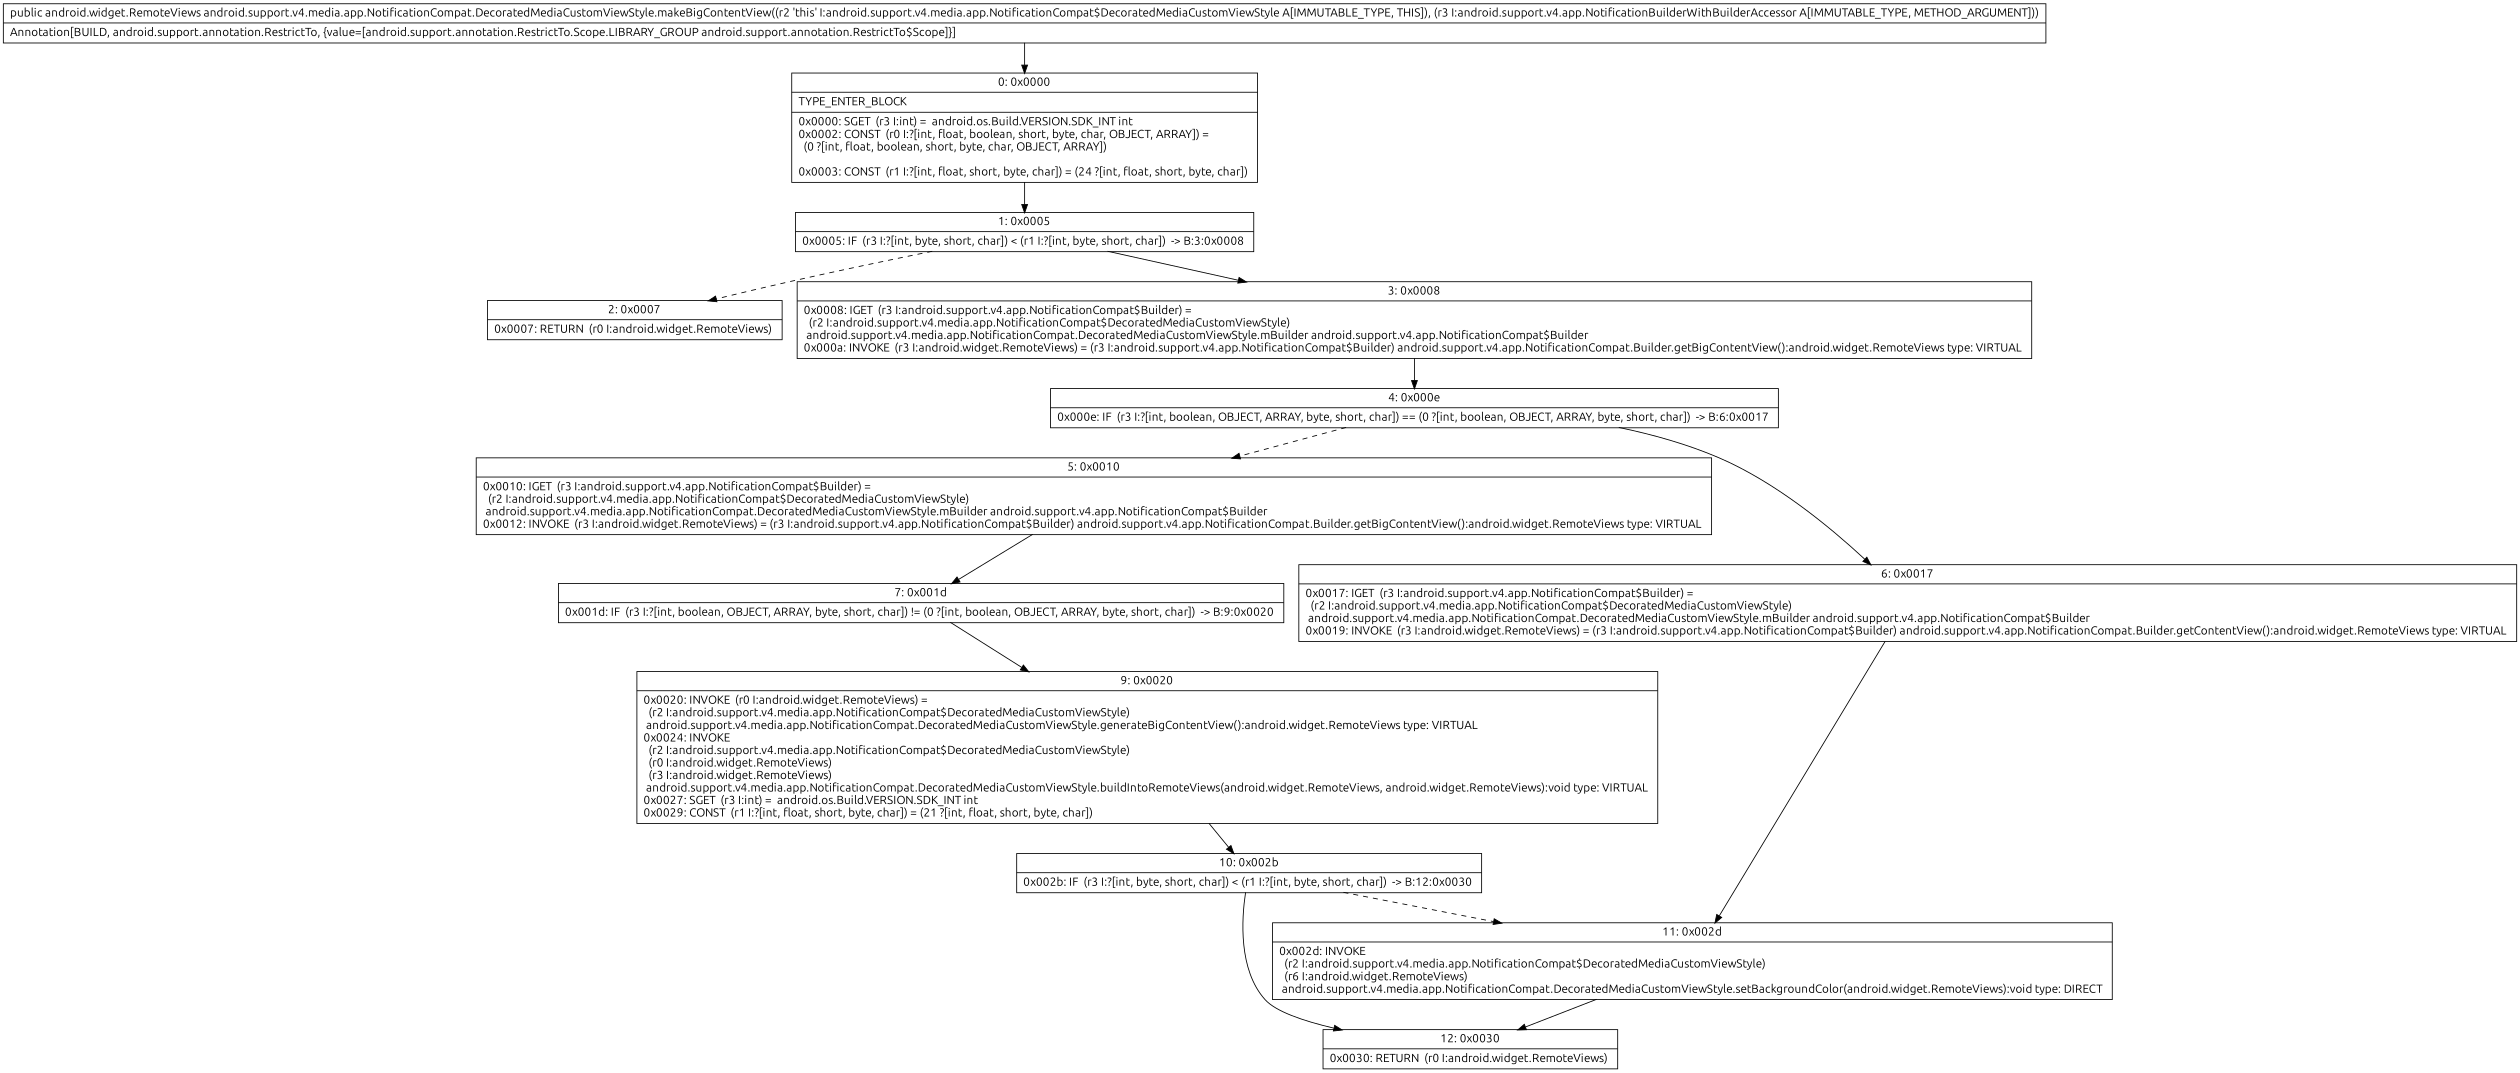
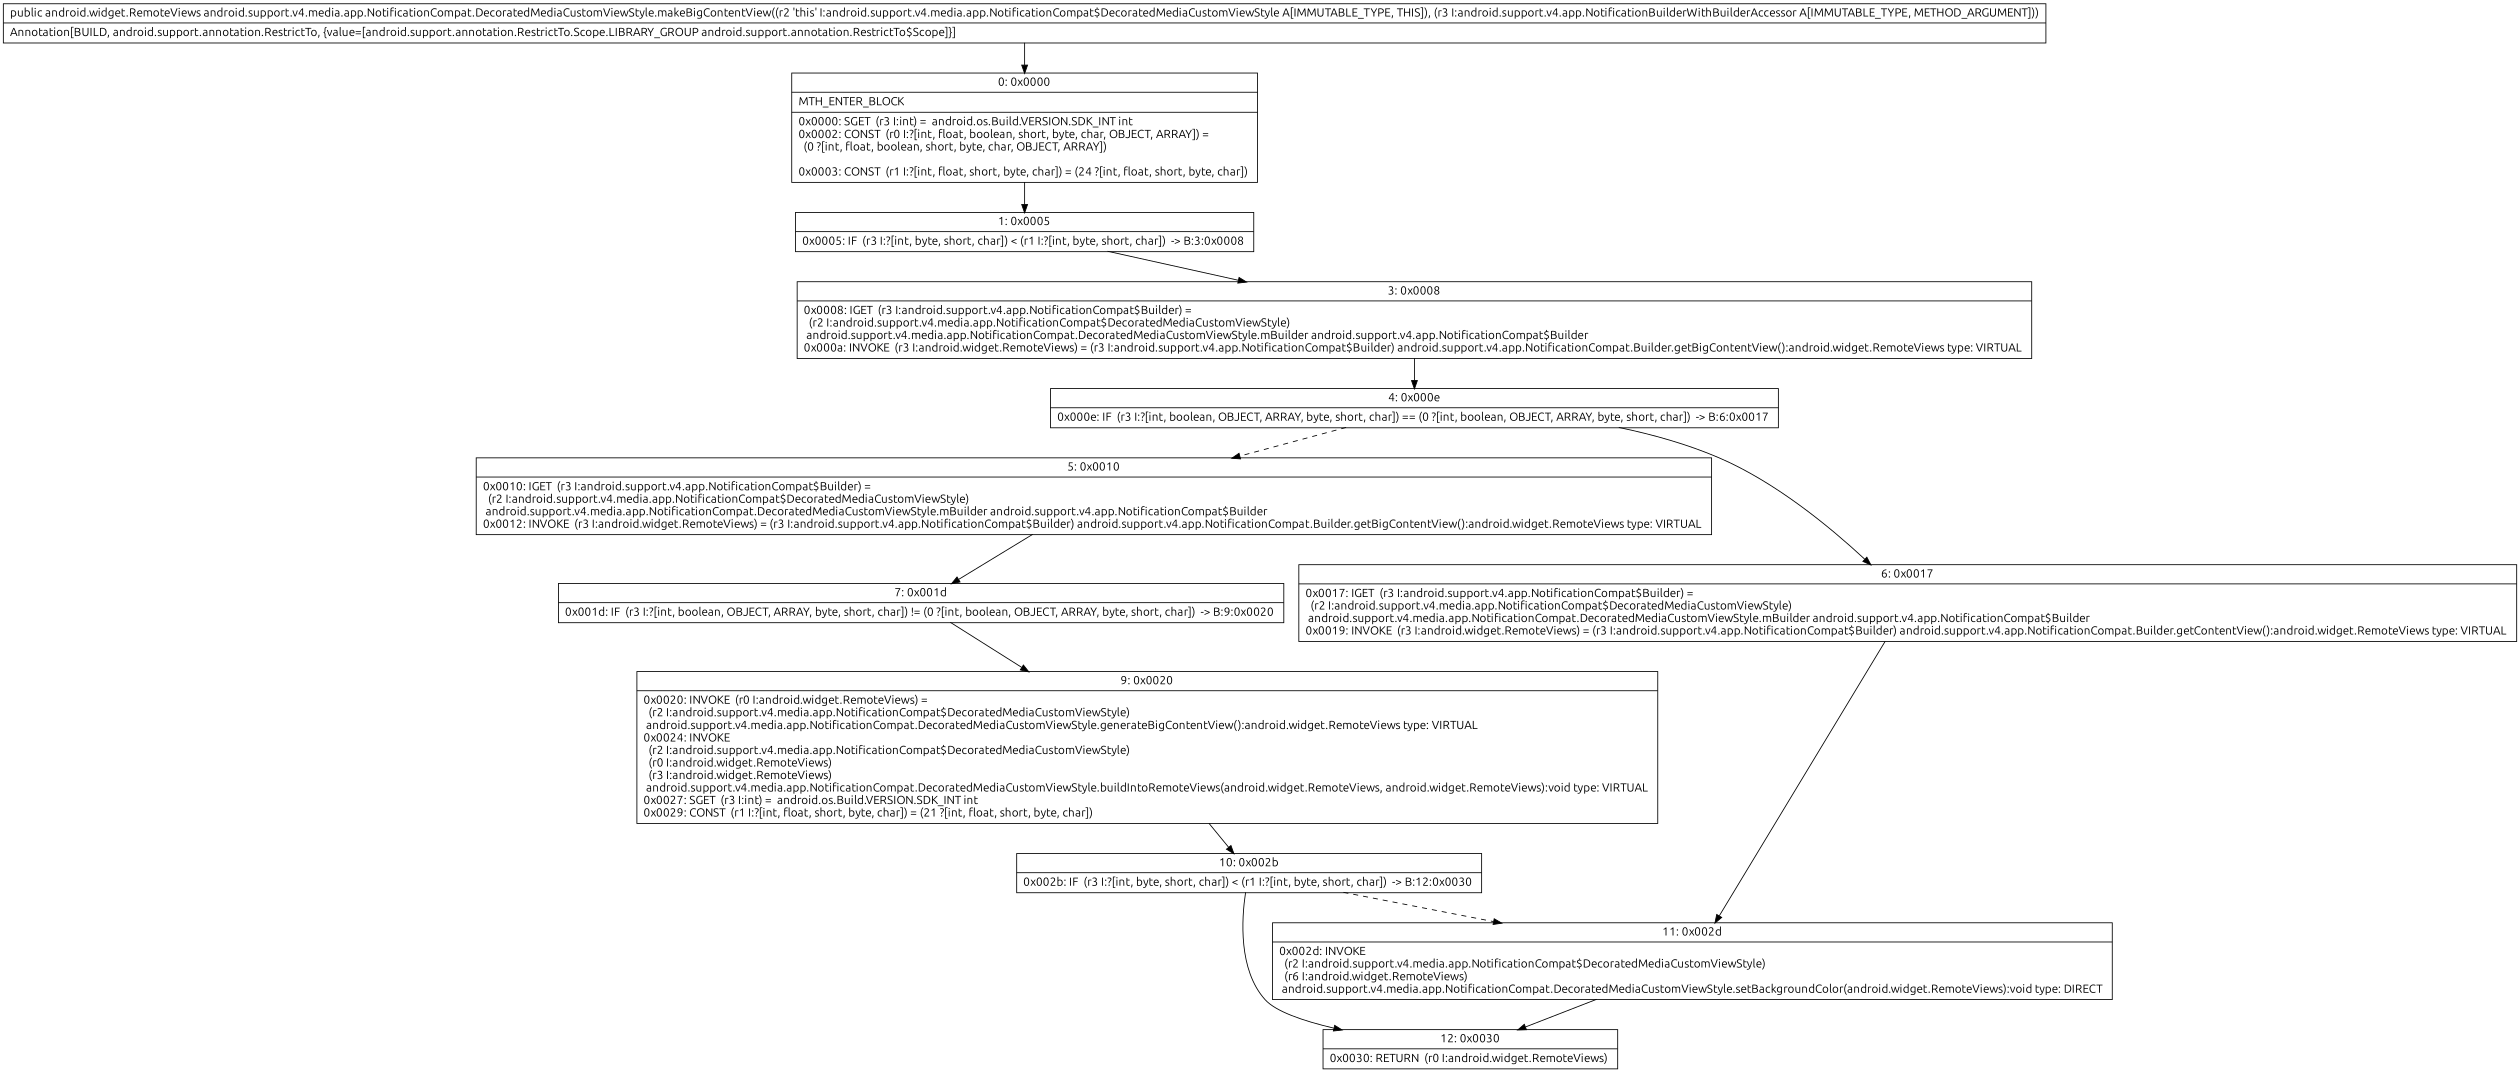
node "0: 0x0000": text "TYPE_ENTER_BLOCK" -> "MTH_ENTER_BLOCK"
node "2: 0x0007": removed
